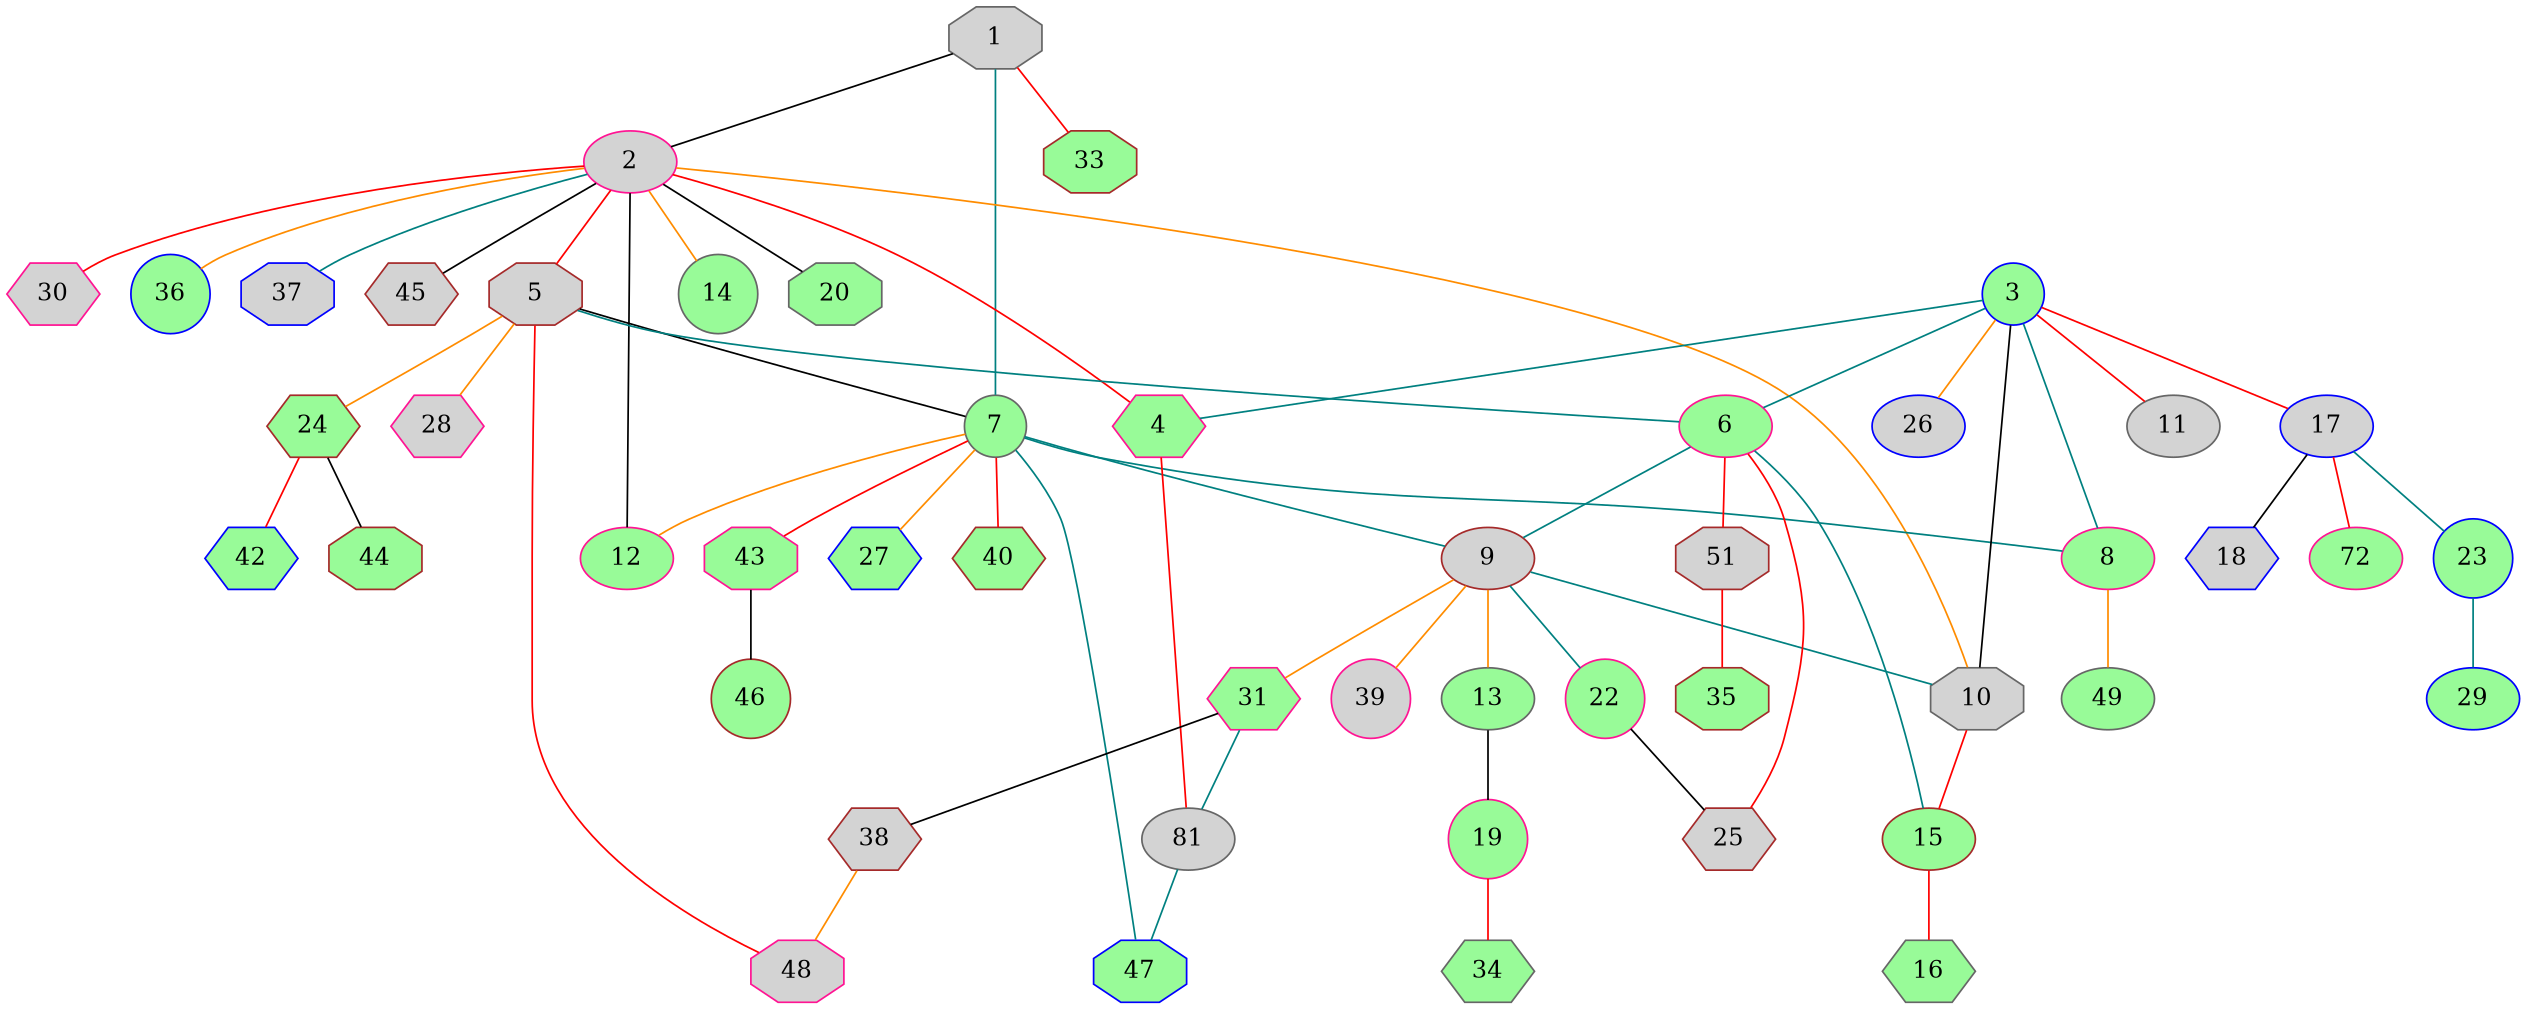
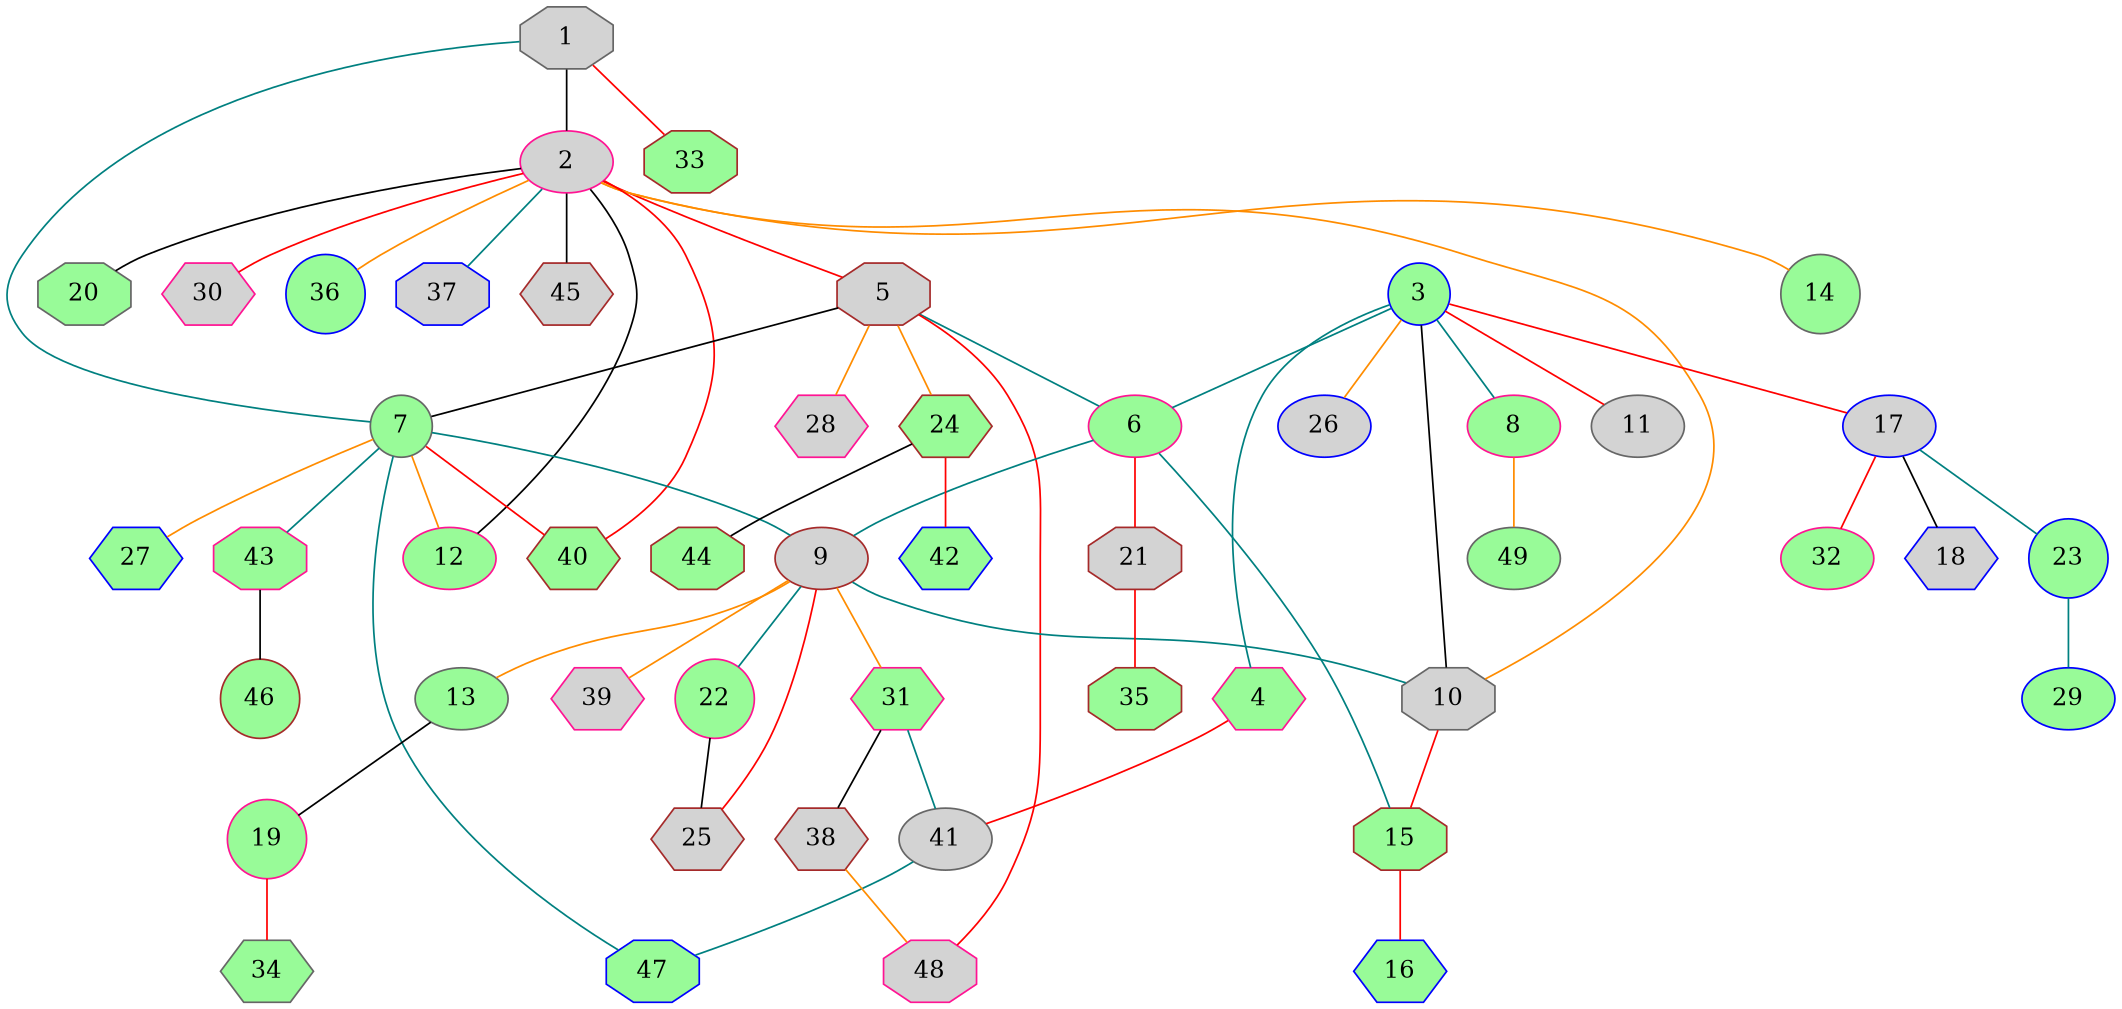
edge "2" -- "4": now "2" -- "40"
edge "7" -- "43": color red -> teal
edge "7" -- "8": removed
node "51": label "51" -> "21"
node "72": label "72" -> "32"
edge "6" -- "25": now "9" -- "25"
node "39": shape circle -> hexagon
node "81": label "81" -> "41"
node "15": shape ellipse -> octagon
node "16": color gray40 -> blue
